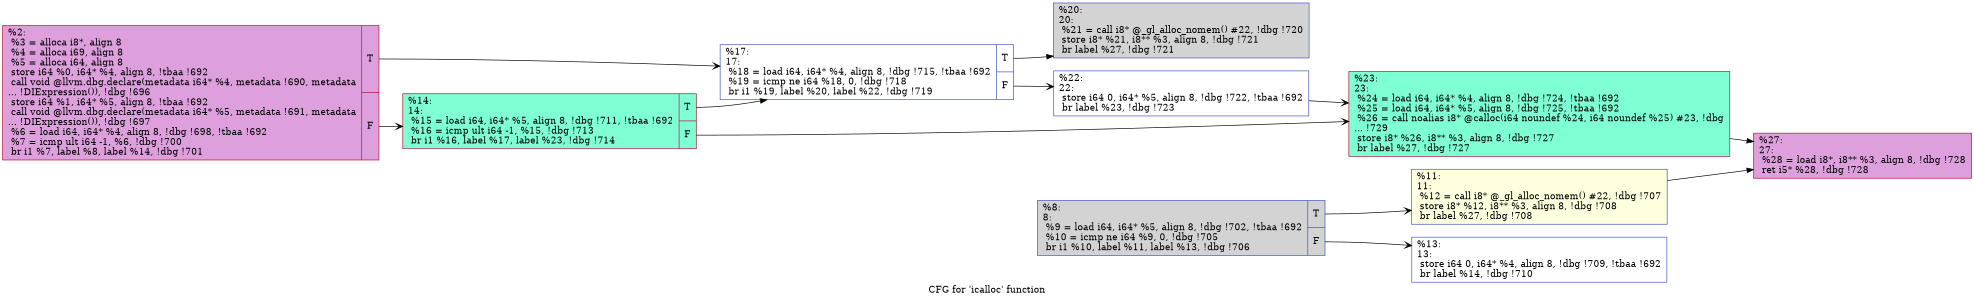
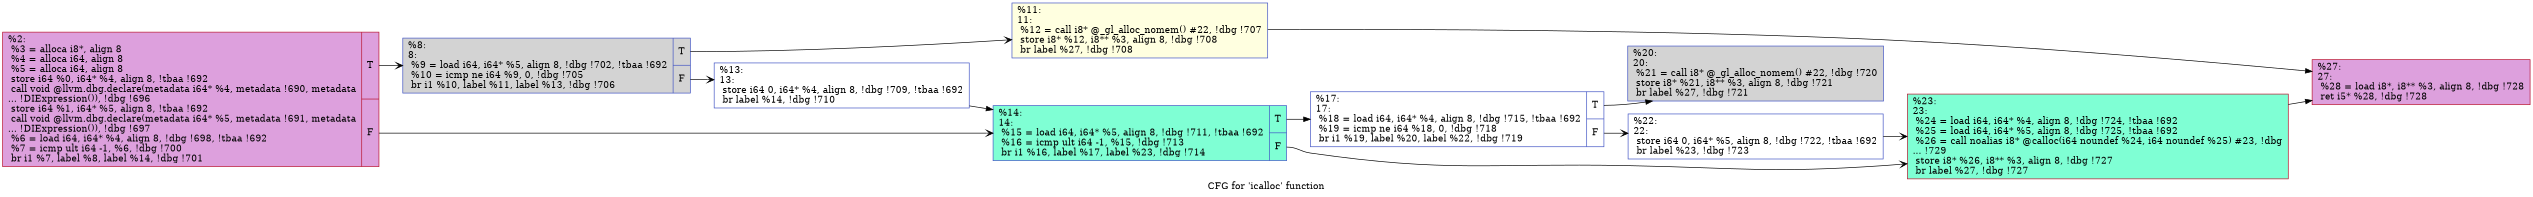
node "%2:": text "%4 = alloca i69, align 8" -> "%4 = alloca i64, align 8"
edge "%2:" -> "%17:": now "%2:" -> "%8:"
edge "%13:" -> "%14:": added
node "%14:": color #b70d28ff -> #3d50c3ff
